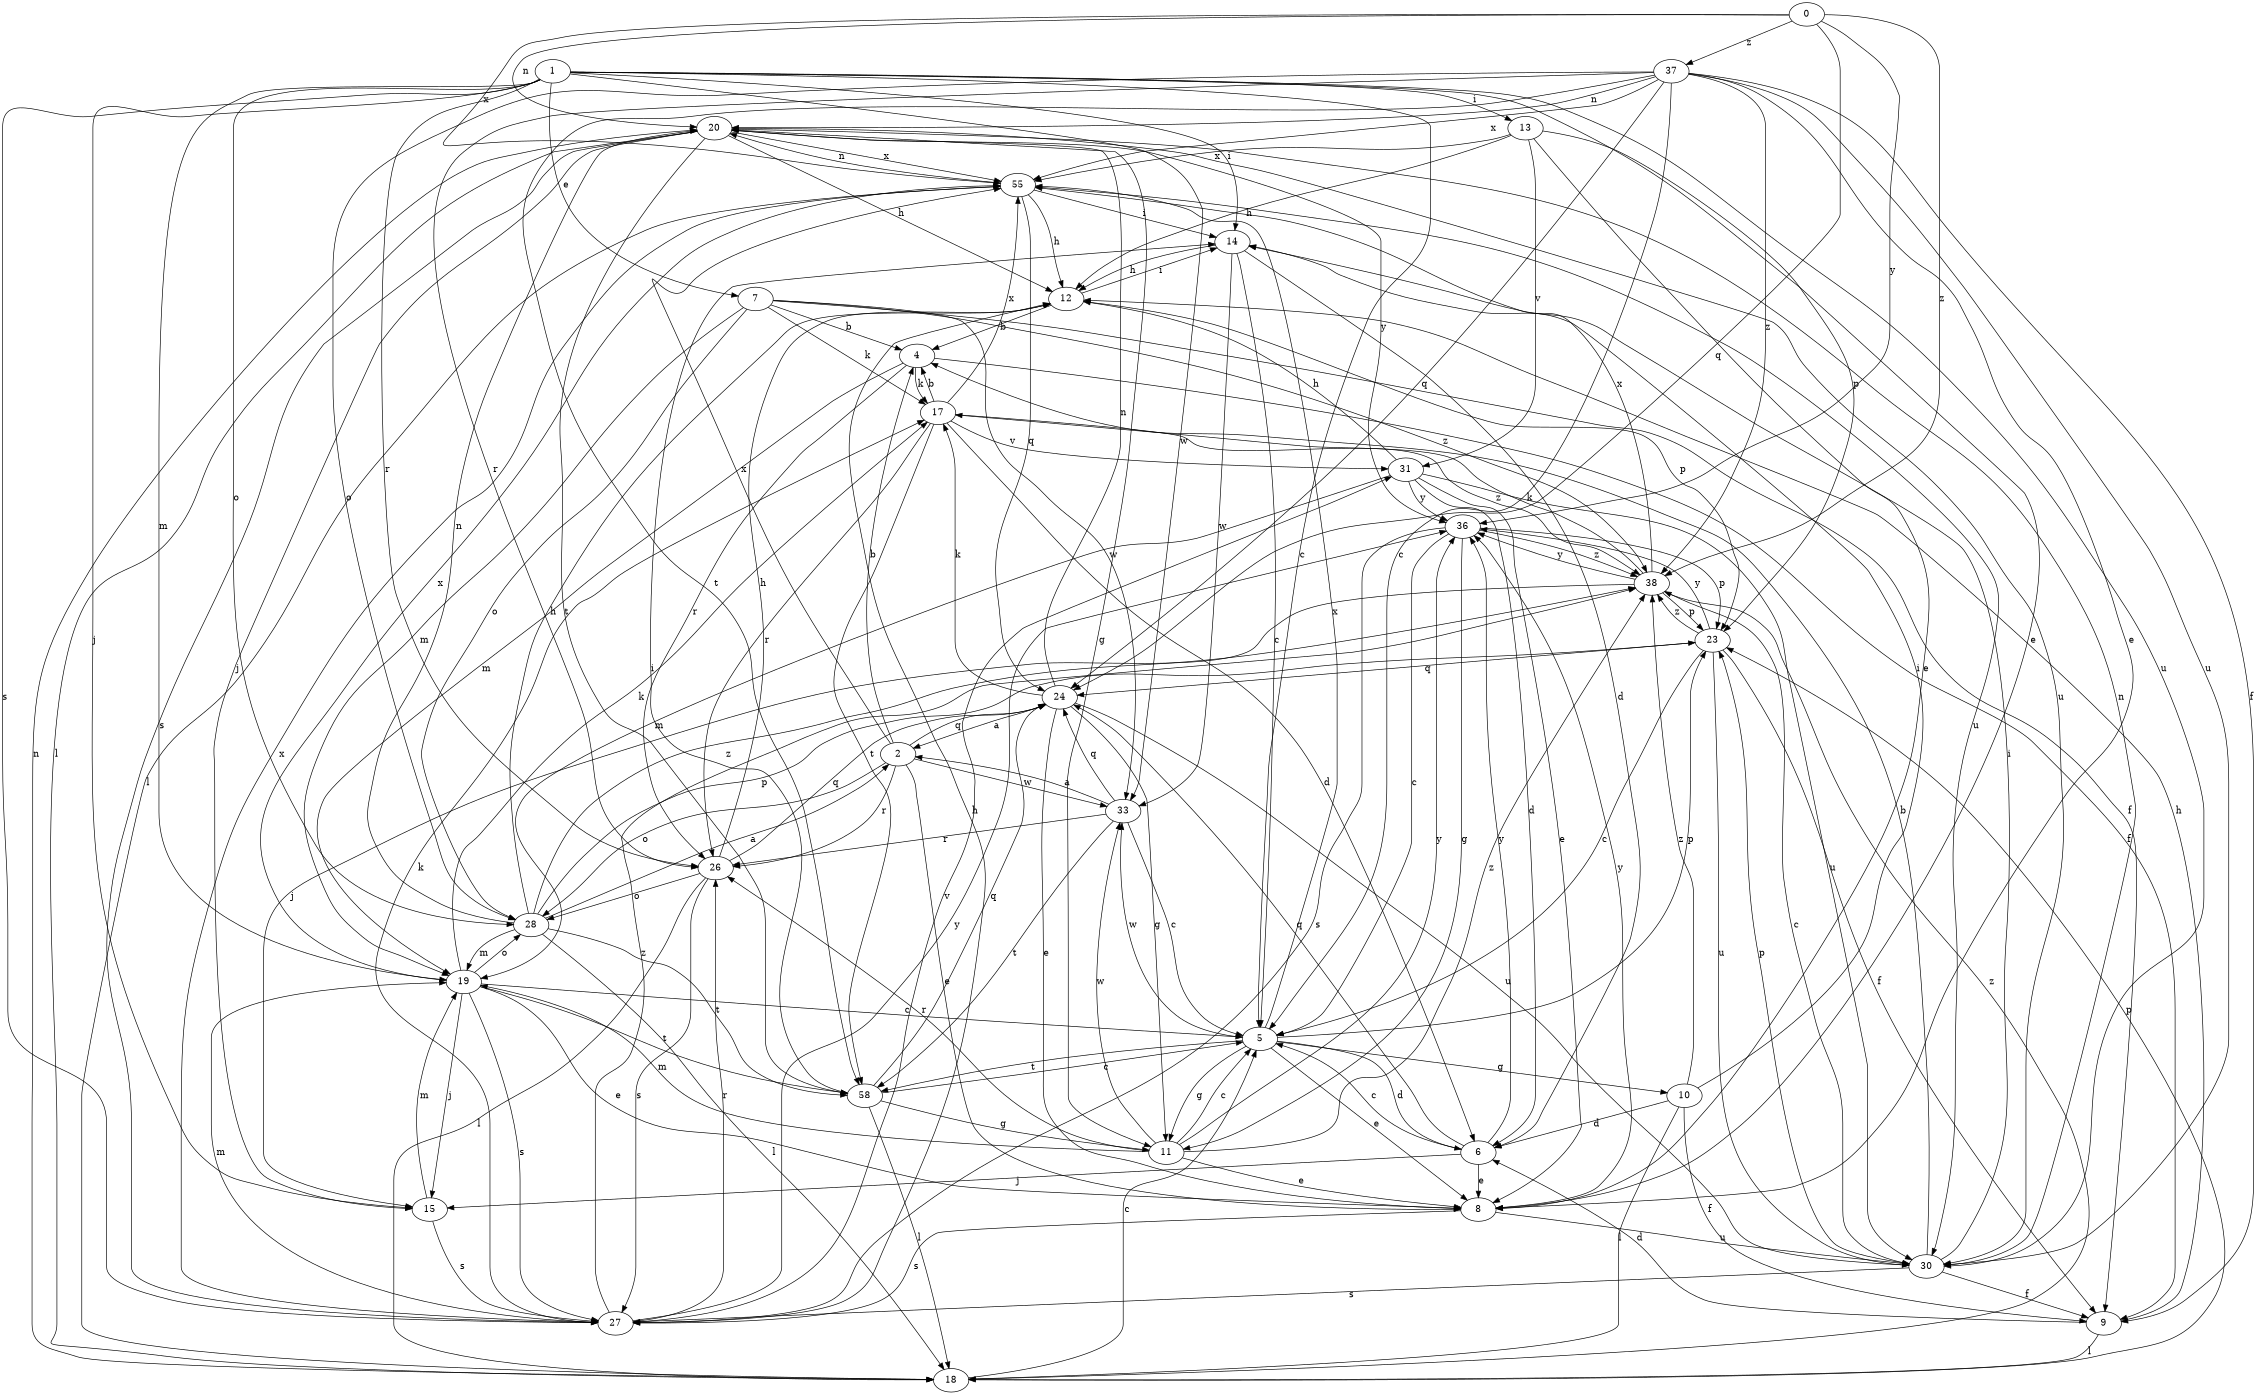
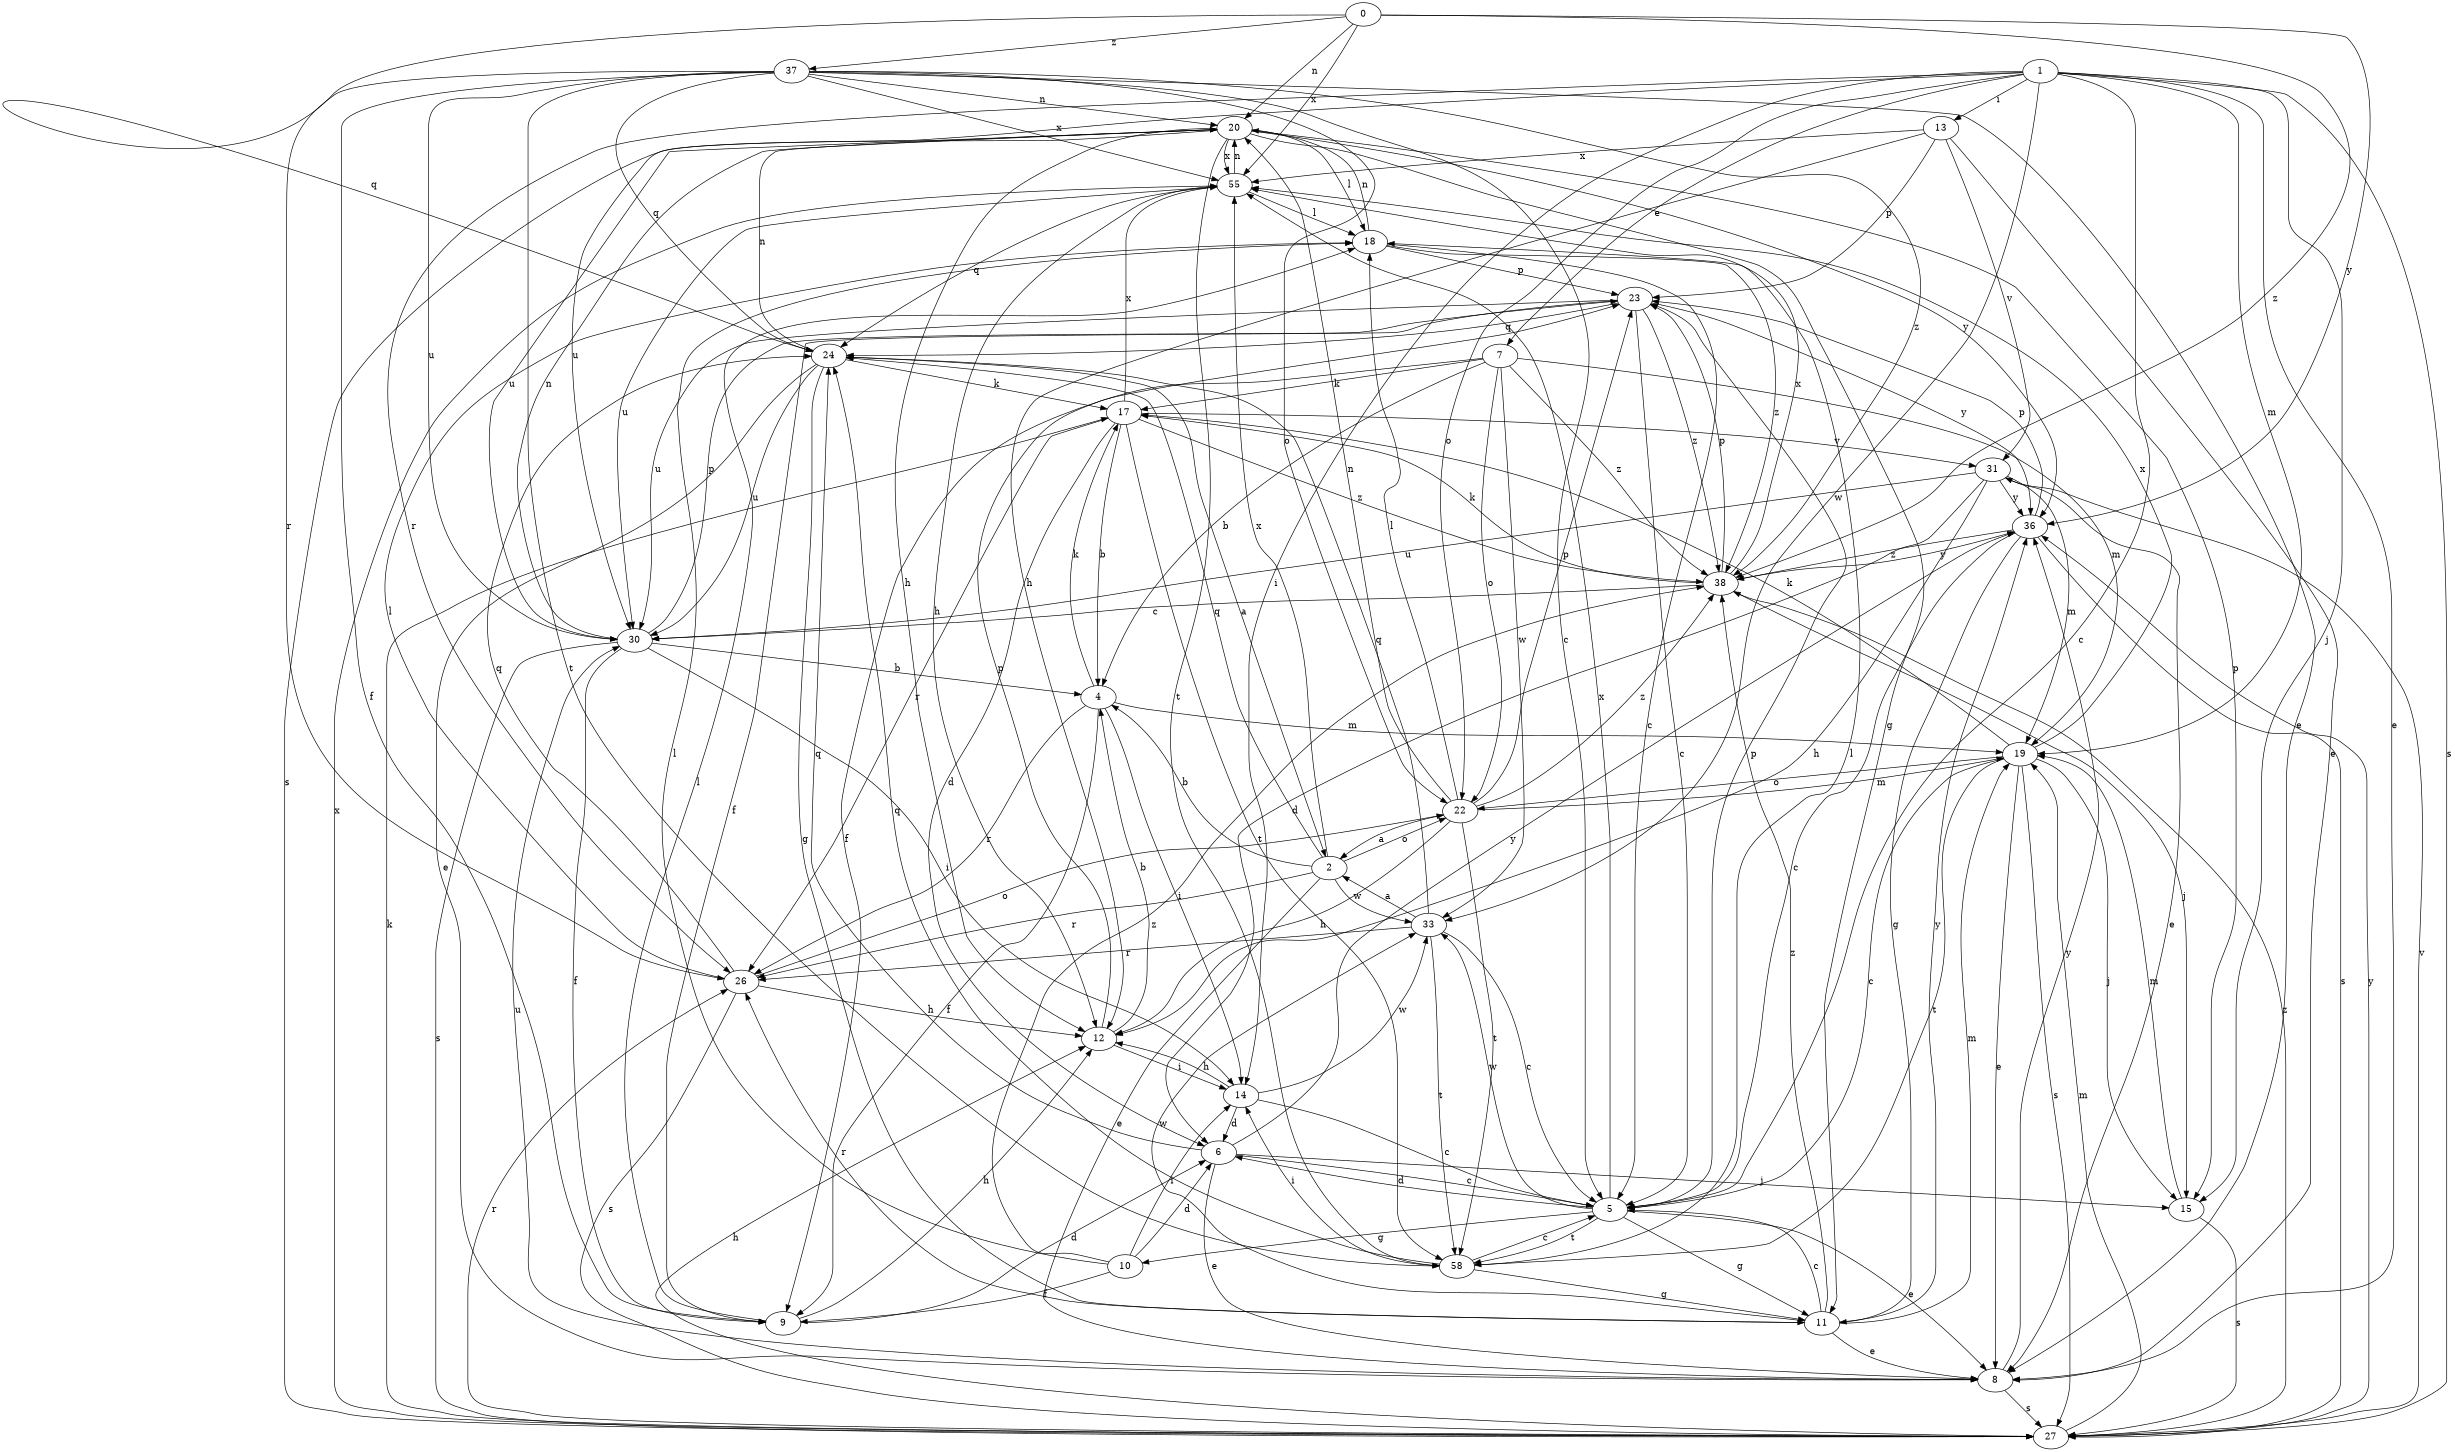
edge "55" -> "14": now "4" -> "14"
edge "20" -> "15": label "j" -> "p"
node "28": label "28" -> "22"
